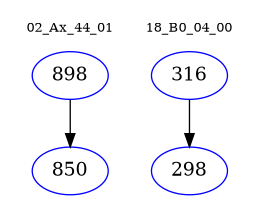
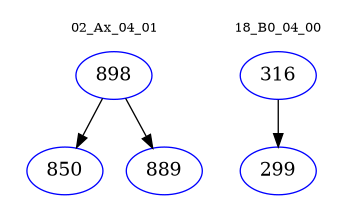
cluster "02_Ax_44_01": label "02_Ax_44_01" -> "02_Ax_04_01"
node "889": added
node "298": label "298" -> "299"
